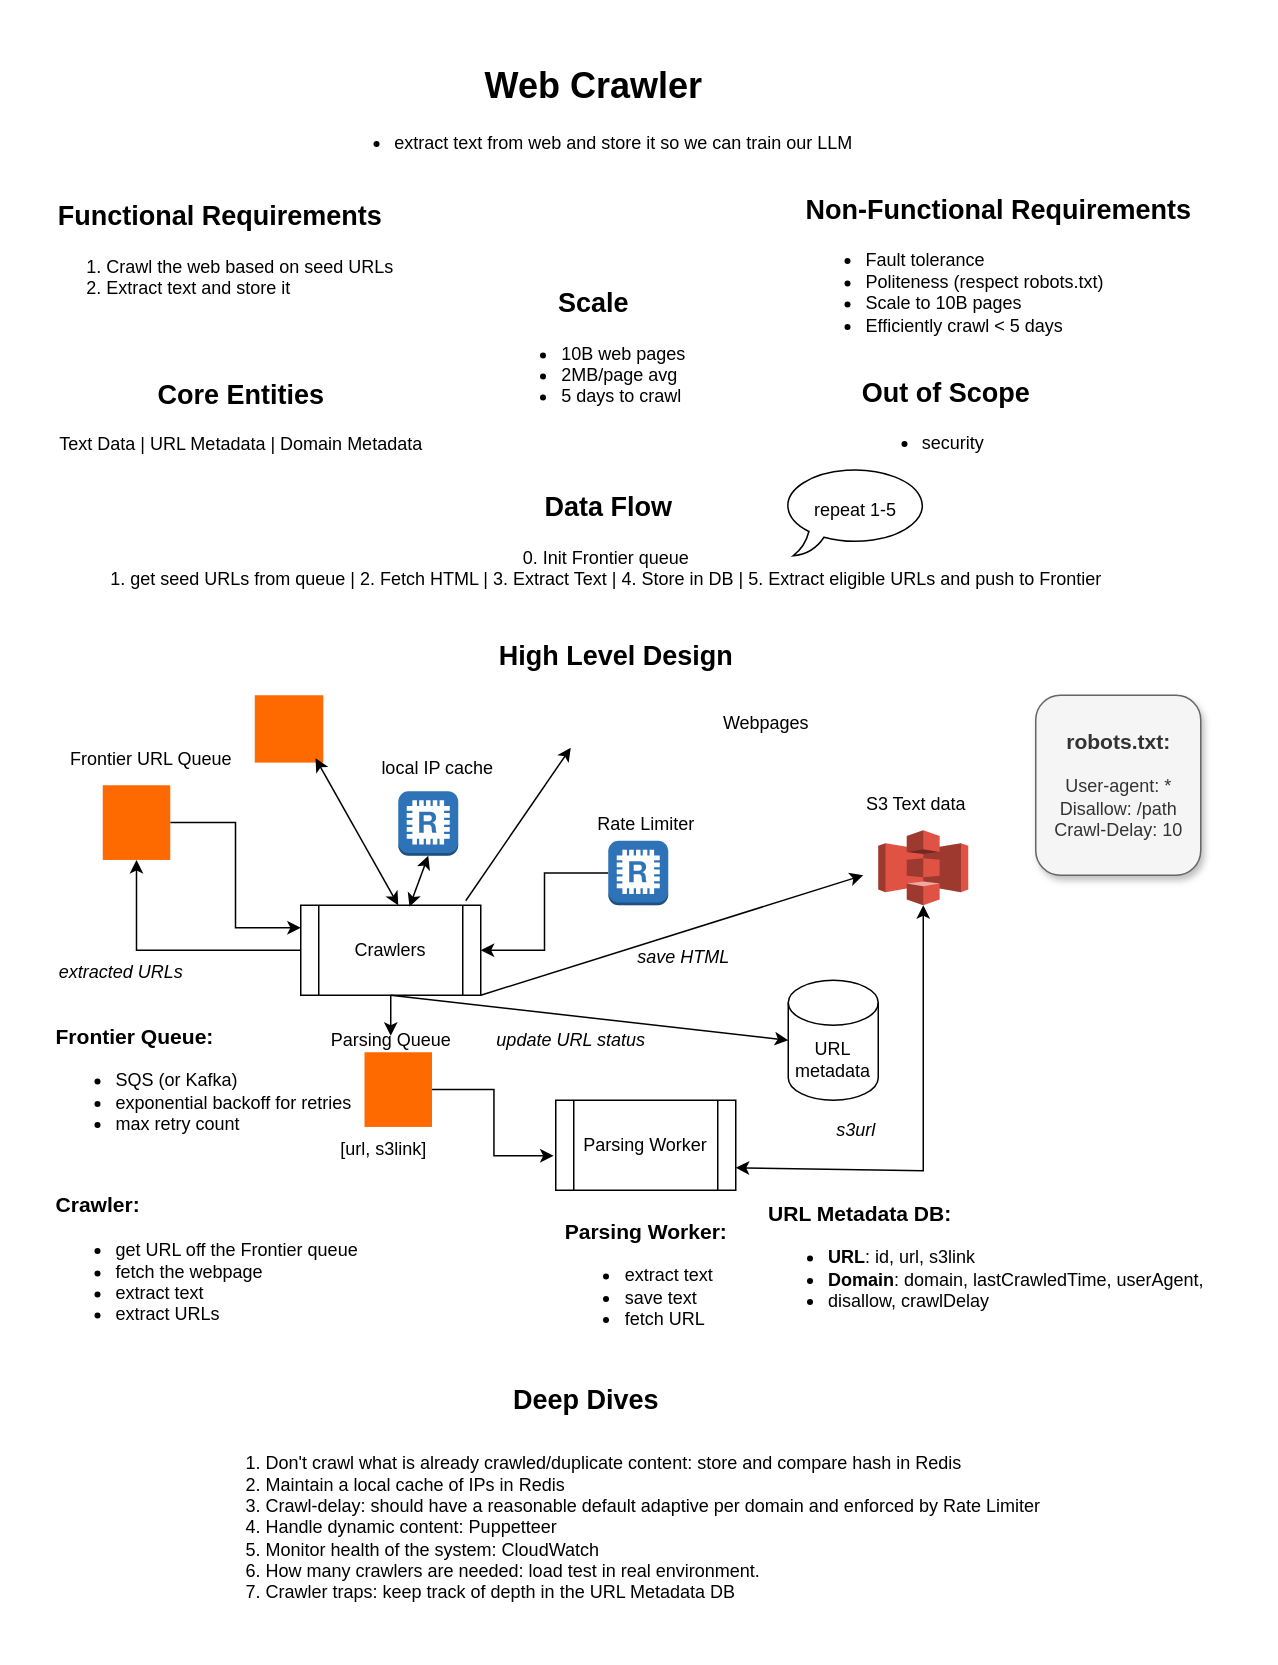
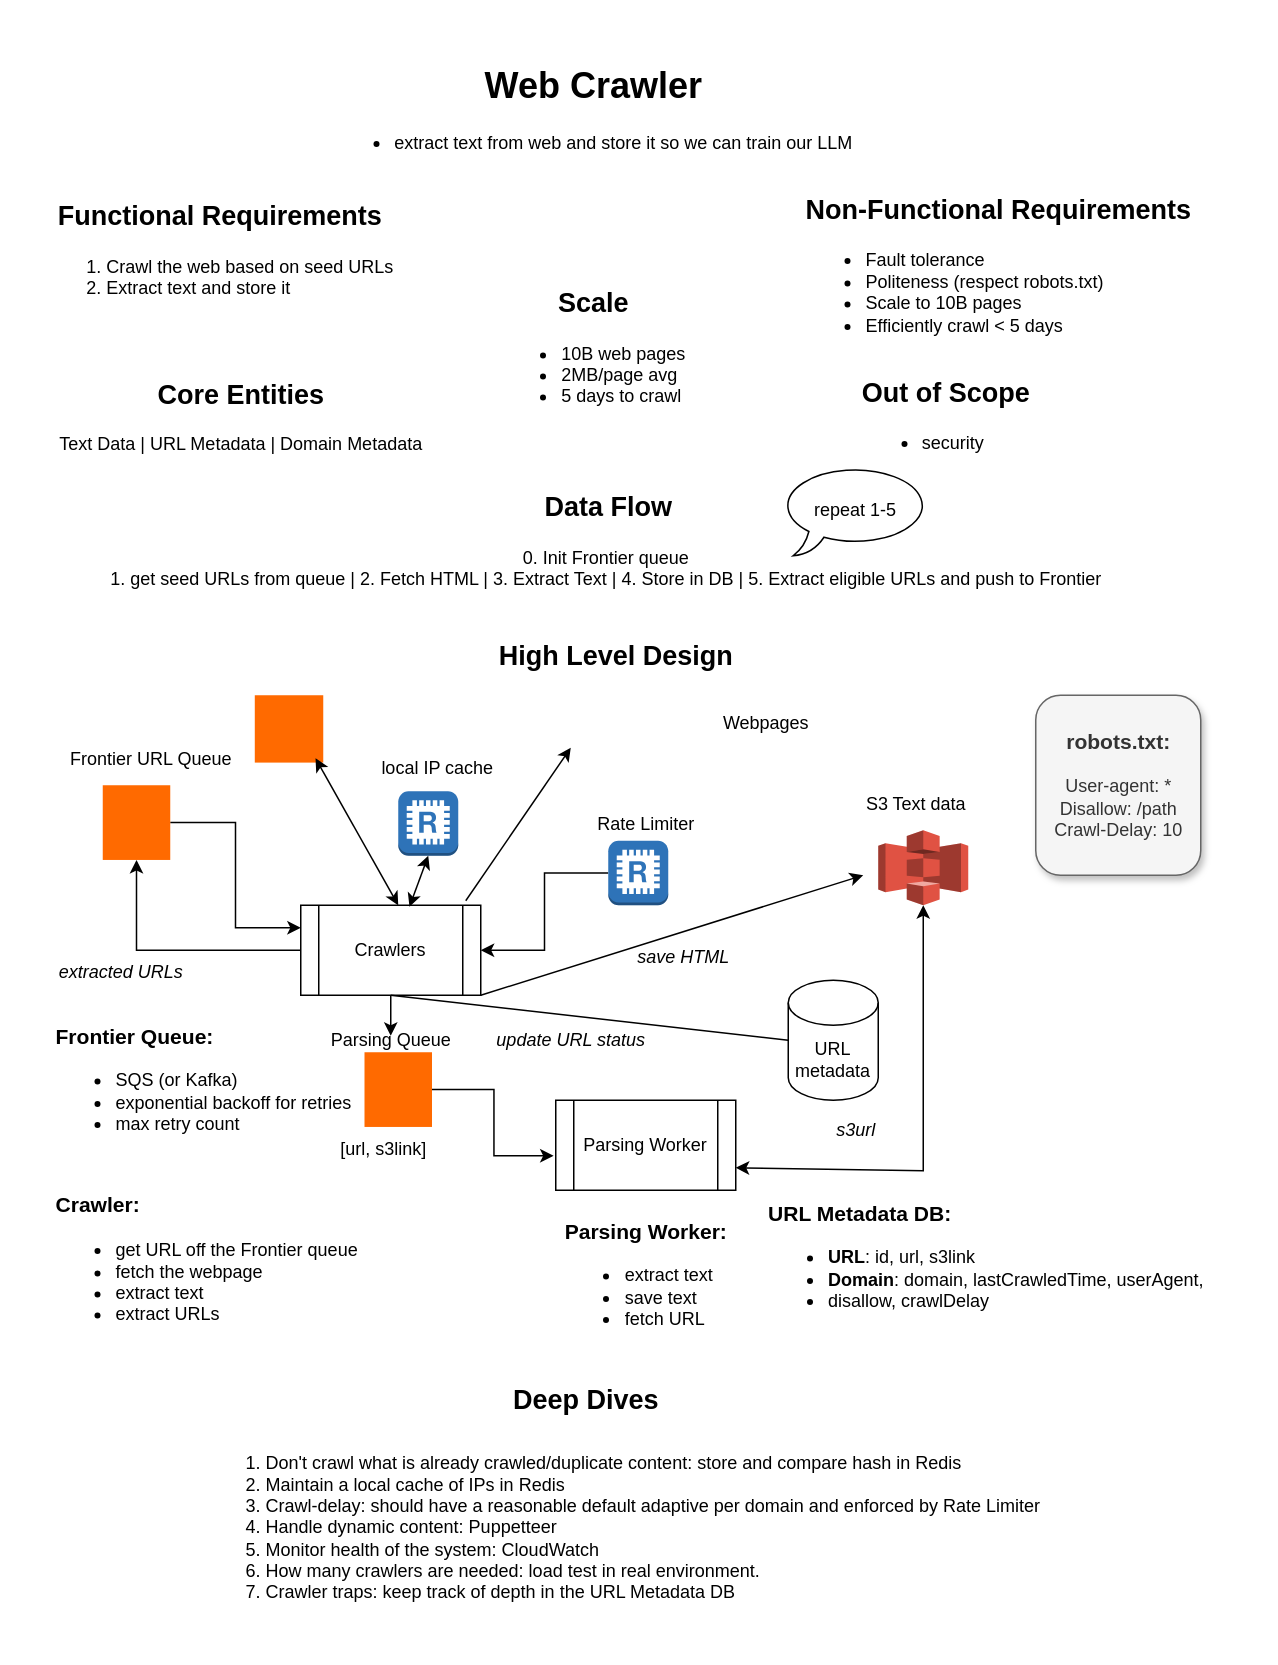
edge "Crawlers" -> "URL metadata": arrowhead classic -> none
